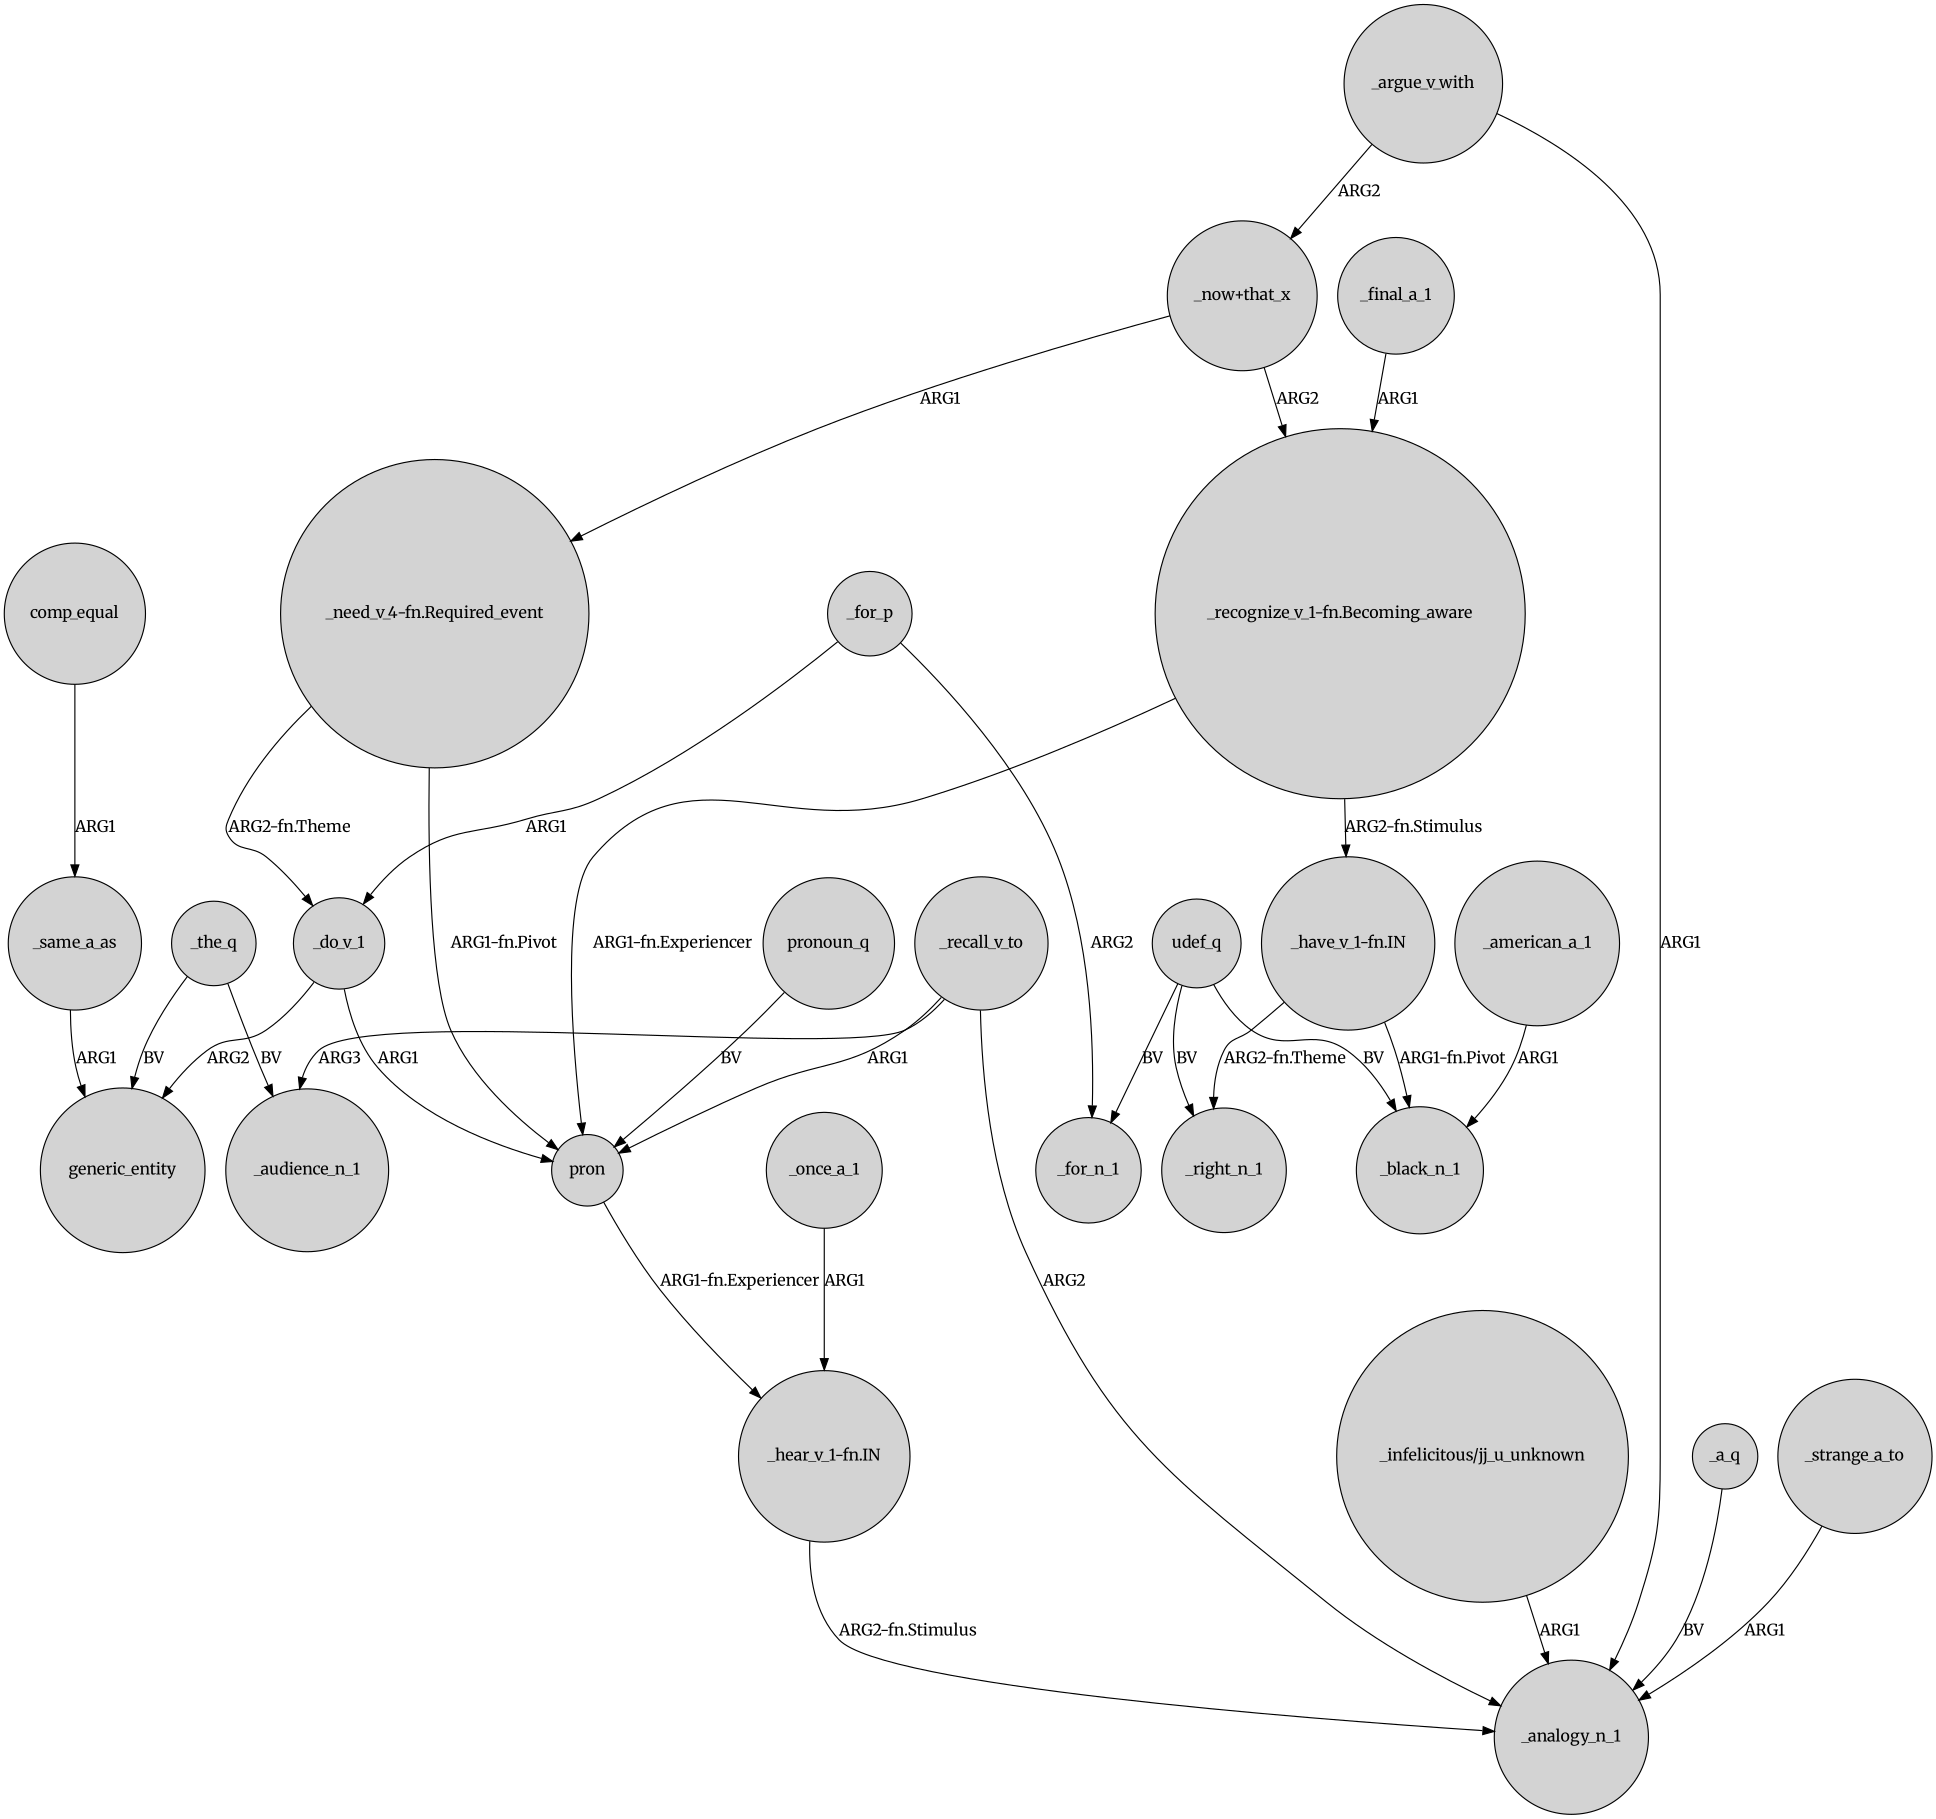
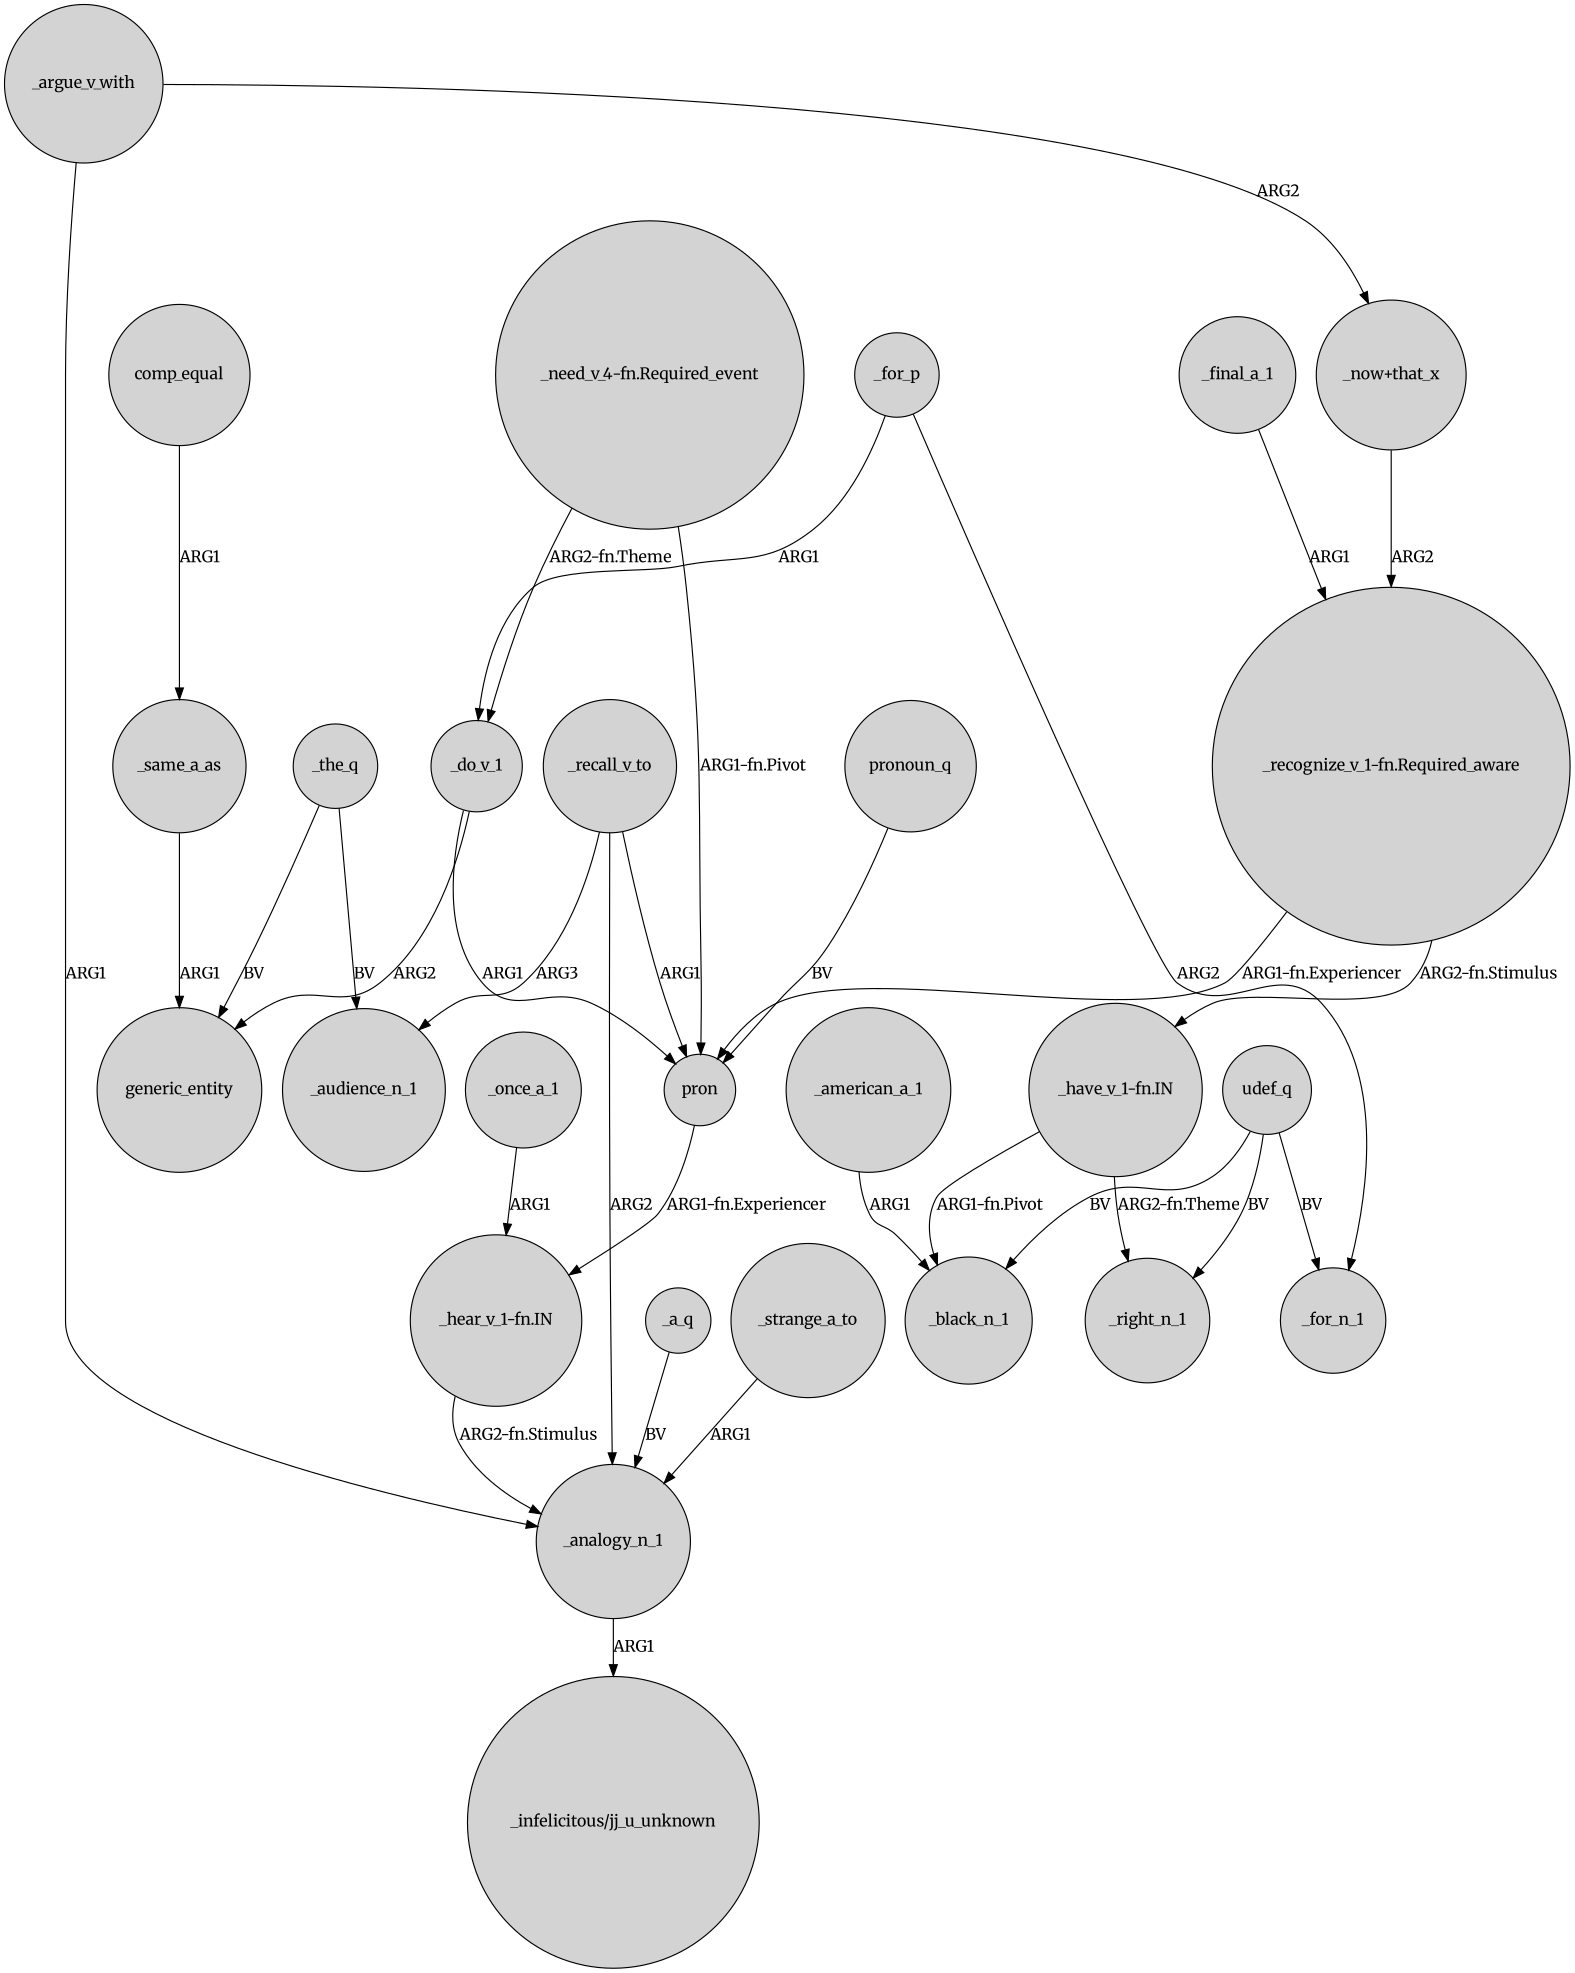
edge "_now+that_x" -> "_need_v_4-fn.Required_event": removed, label "ARG1"
node "_recognize_v_1-fn.Becoming_aware": label "_recognize_v_1-fn.Becoming_aware" -> "_recognize_v_1-fn.Required_aware"
edge "_infelicitous/jj_u_unknown" -> "_analogy_n_1": reversed
